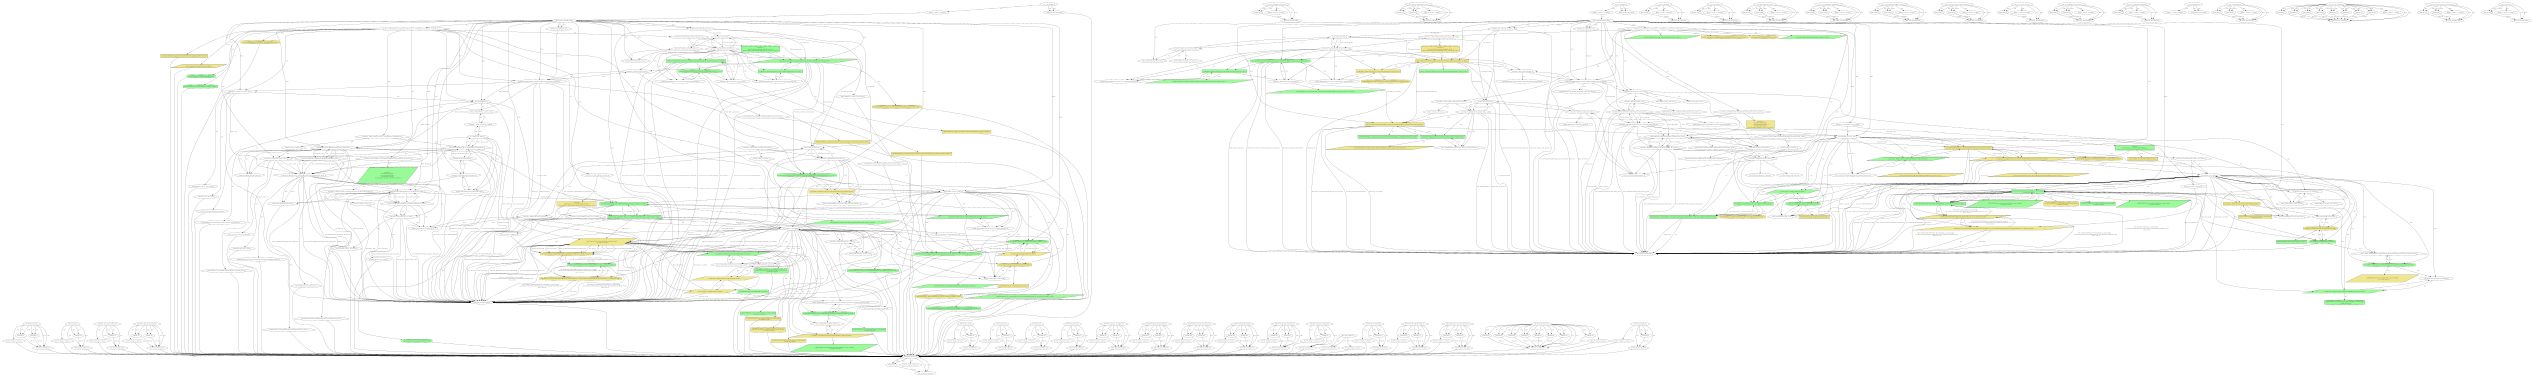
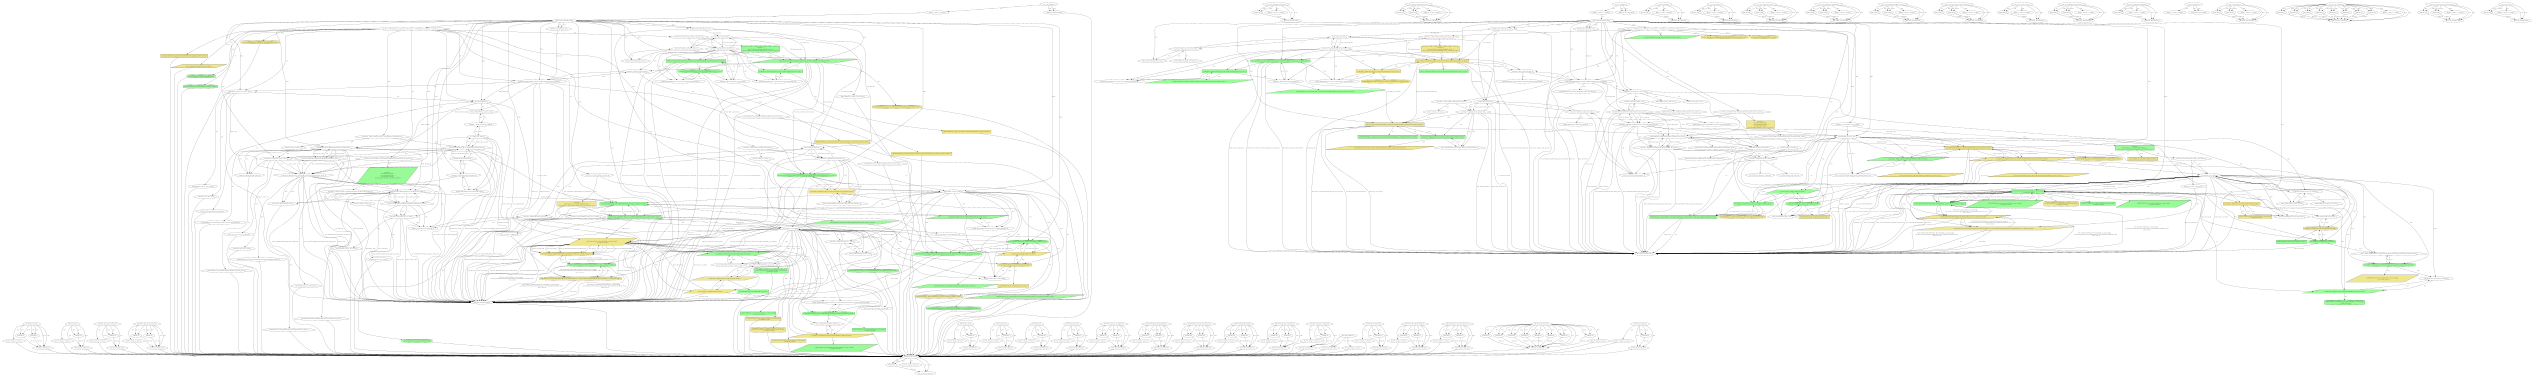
node "<(LOCAL,FilePath full_path: FilePath)<SUB>13</SUB>>": removed
